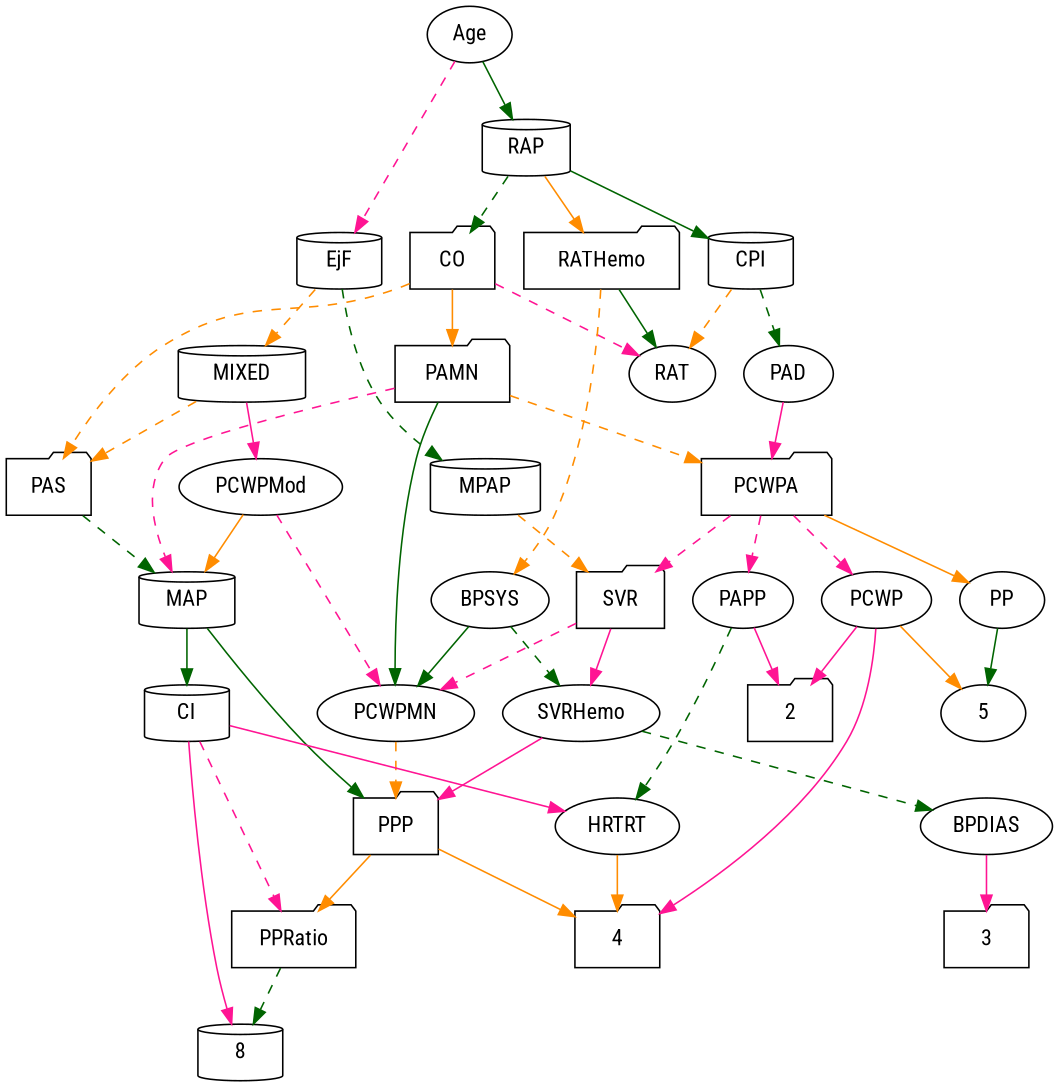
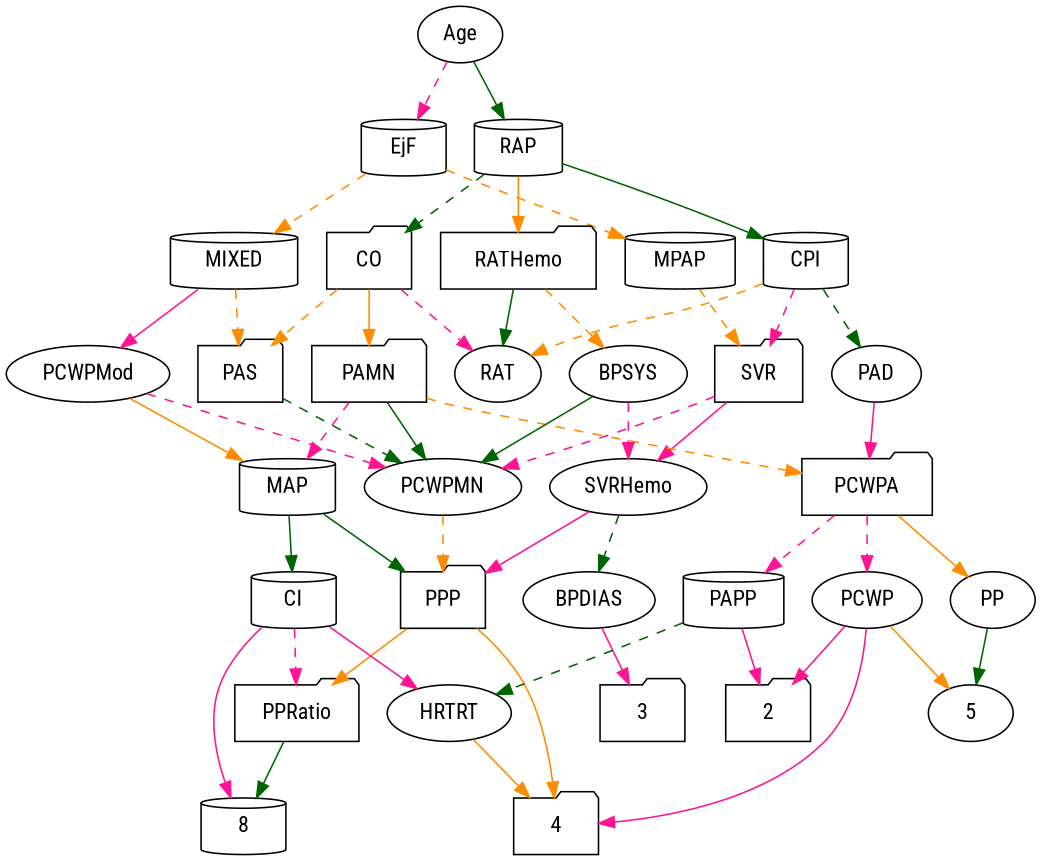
edge "EjF" -> "MPAP": color darkgreen -> darkorange
edge "PAS" -> "MAP": now "PAS" -> "PCWPMN"
edge "PCWPA" -> "SVR": now "CPI" -> "SVR"
node "PAPP": shape ellipse -> cylinder
edge "BPSYS" -> "SVRHemo": color darkgreen -> deeppink
edge "PPRatio" -> "8": style dashed -> solid
